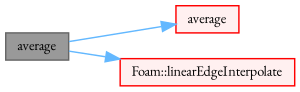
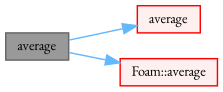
node "Foam::linearEdgeInterpolate": label "Foam::linearEdgeInterpolate" -> "Foam::average"
